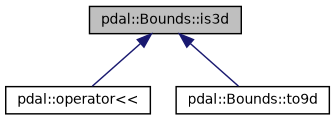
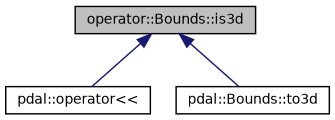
node "pdal::Bounds::is3d": label "pdal::Bounds::is3d" -> "operator::Bounds::is3d"
node "pdal::Bounds::to9d": label "pdal::Bounds::to9d" -> "pdal::Bounds::to3d"
